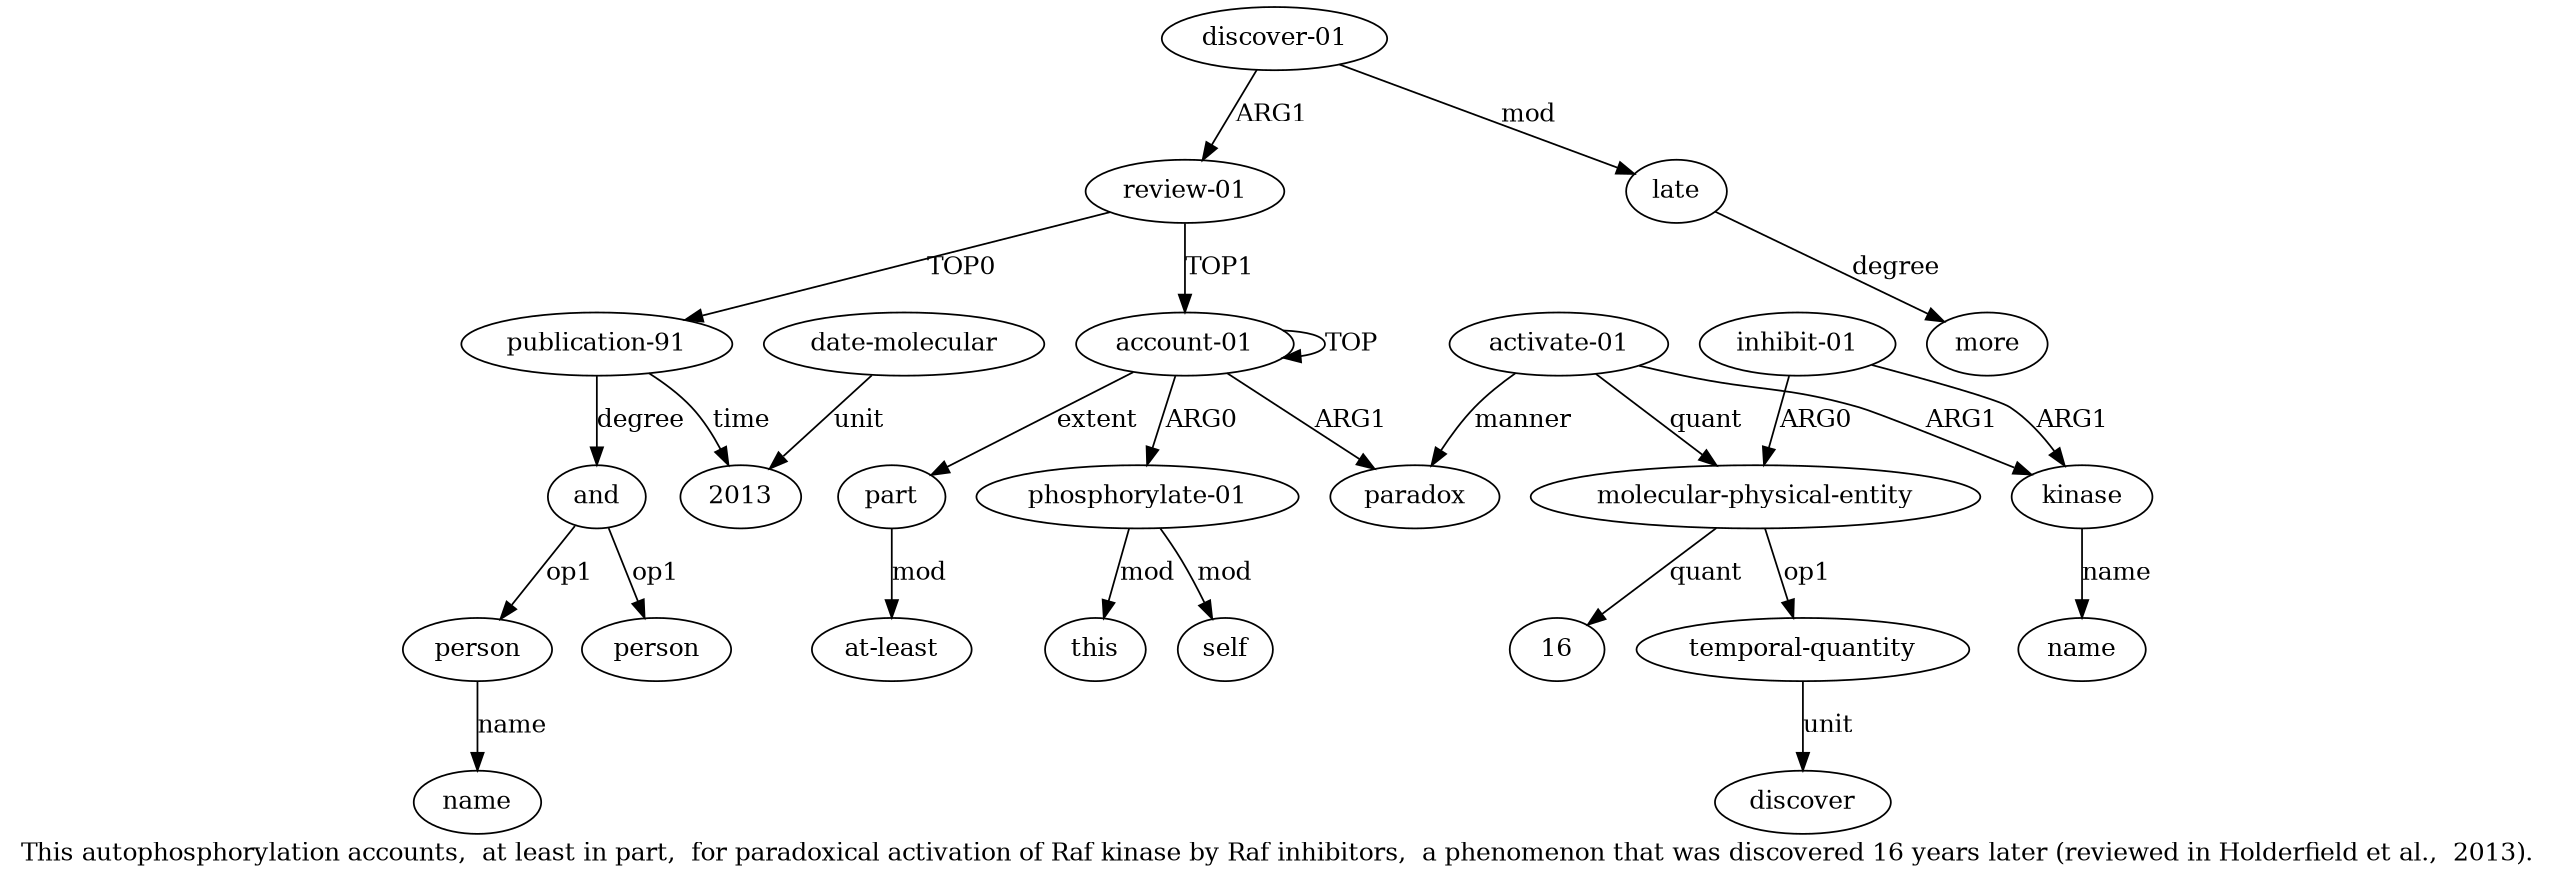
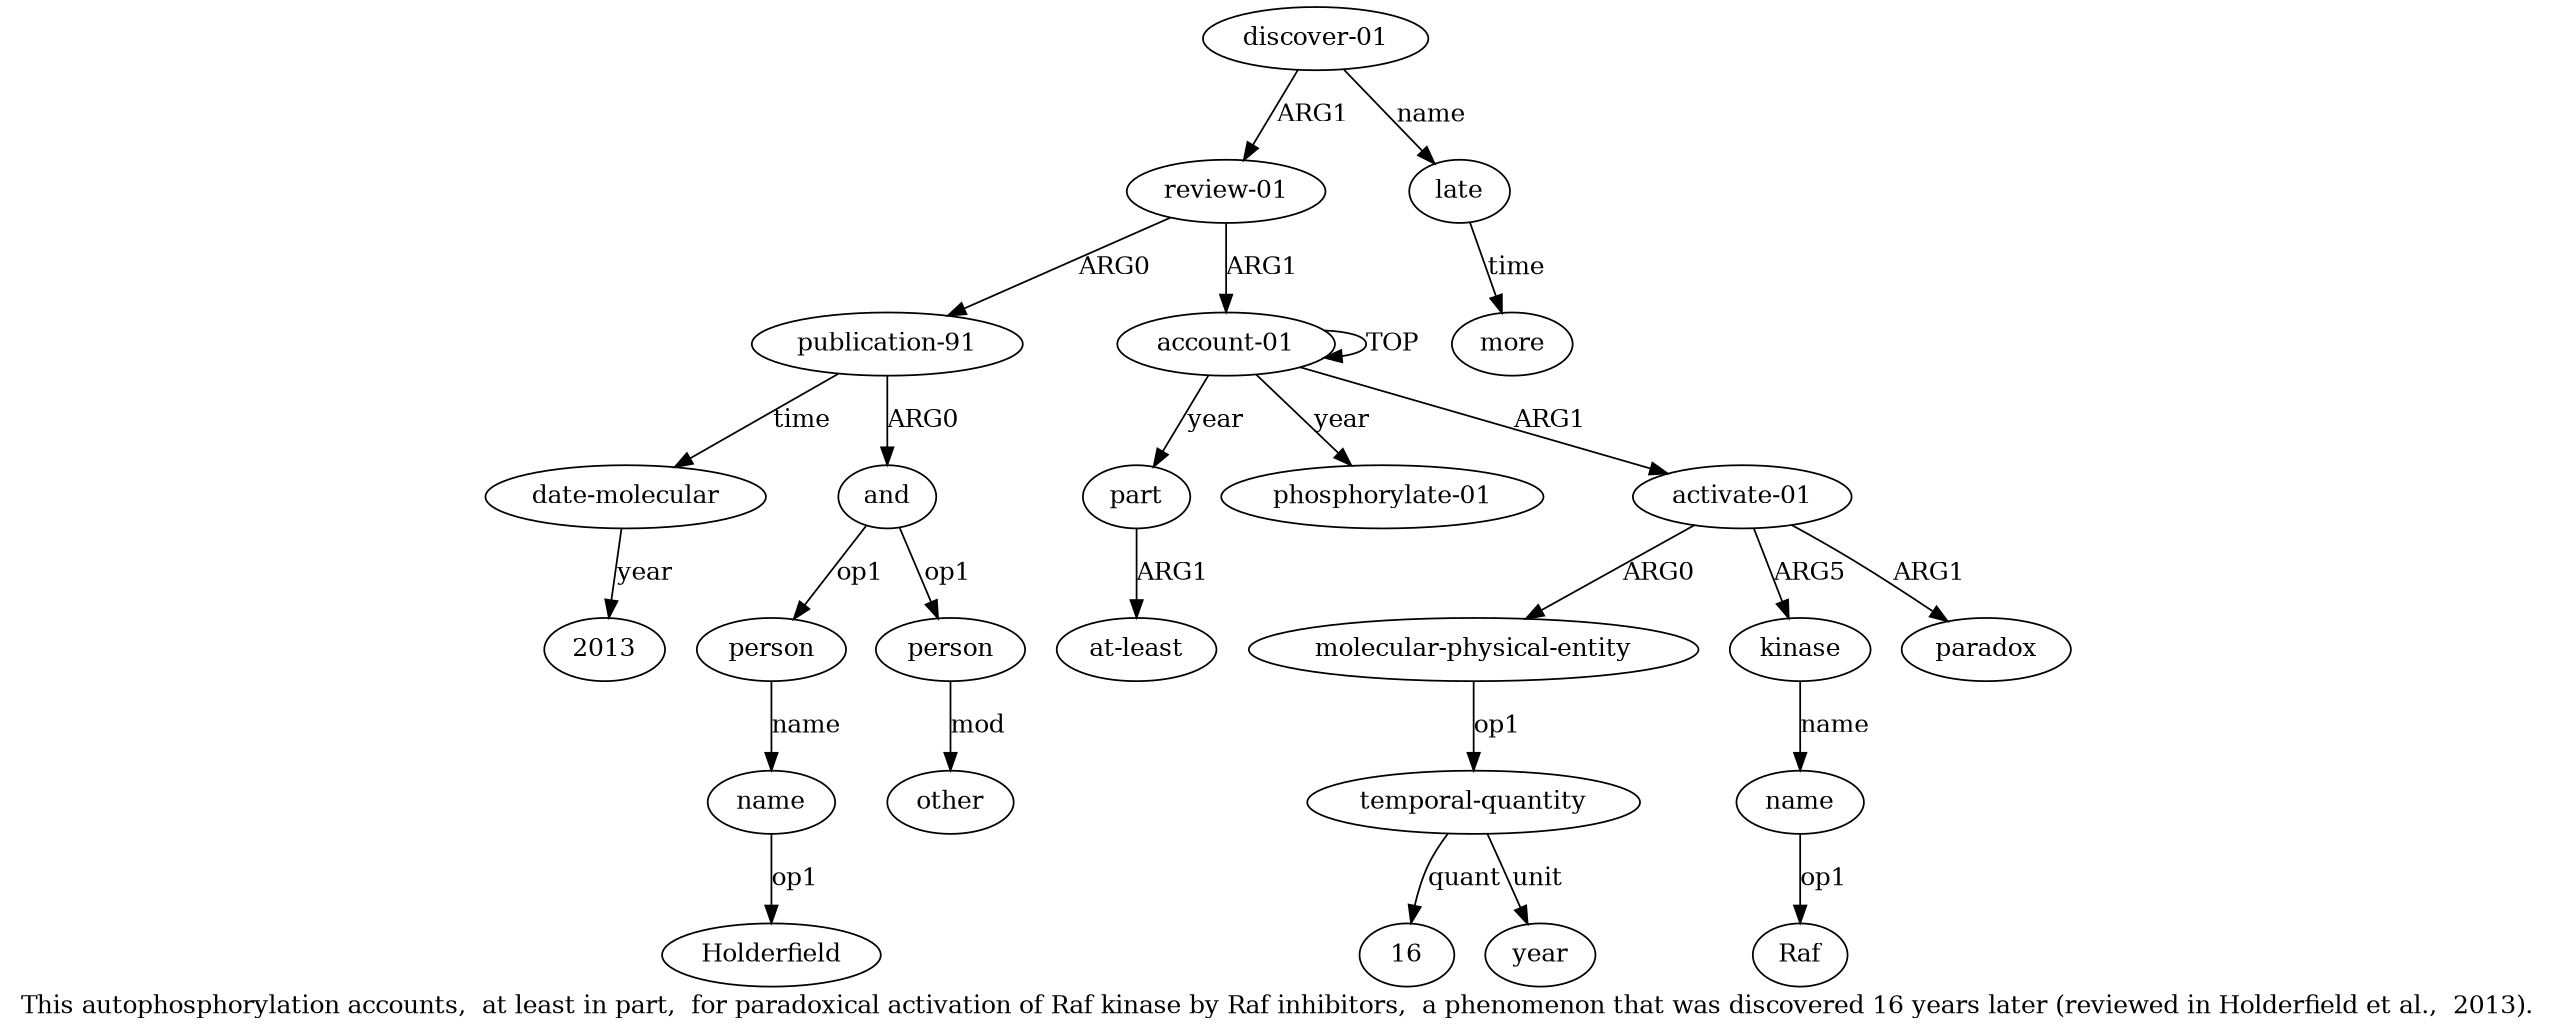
edge "discover-01" -> "late": label "mod" -> "name"
edge "review-01" -> "publication-91": label "TOP0" -> "ARG0"
edge "review-01" -> "account-01": label "TOP1" -> "ARG1"
edge "late" -> "more": label "degree" -> "time"
node "inhibit-01": removed
edge "publication-91" -> "2013": now "publication-91" -> "date-molecular"
edge "account-01" -> "paradox": now "account-01" -> "activate-01"
edge "publication-91" -> "and": label "degree" -> "ARG0"
edge "date-molecular" -> "2013": label "unit" -> "year"
edge "account-01" -> "part": label "extent" -> "year"
edge "account-01" -> "phosphorylate-01": label "ARG0" -> "year"
edge "activate-01" -> "paradox": label "manner" -> "ARG1"
edge "activate-01" -> "molecular-physical-entity": label "quant" -> "ARG0"
edge "activate-01" -> "kinase": label "ARG1" -> "ARG5"
edge "molecular-physical-entity" -> "16": now "temporal-quantity" -> "16"
edge "part" -> "at-least": label "mod" -> "ARG1"
node "this": removed
node "self": removed
node "other": added
node "discover": label "discover" -> "year"
node "Holderfield": added
node "Raf": added
